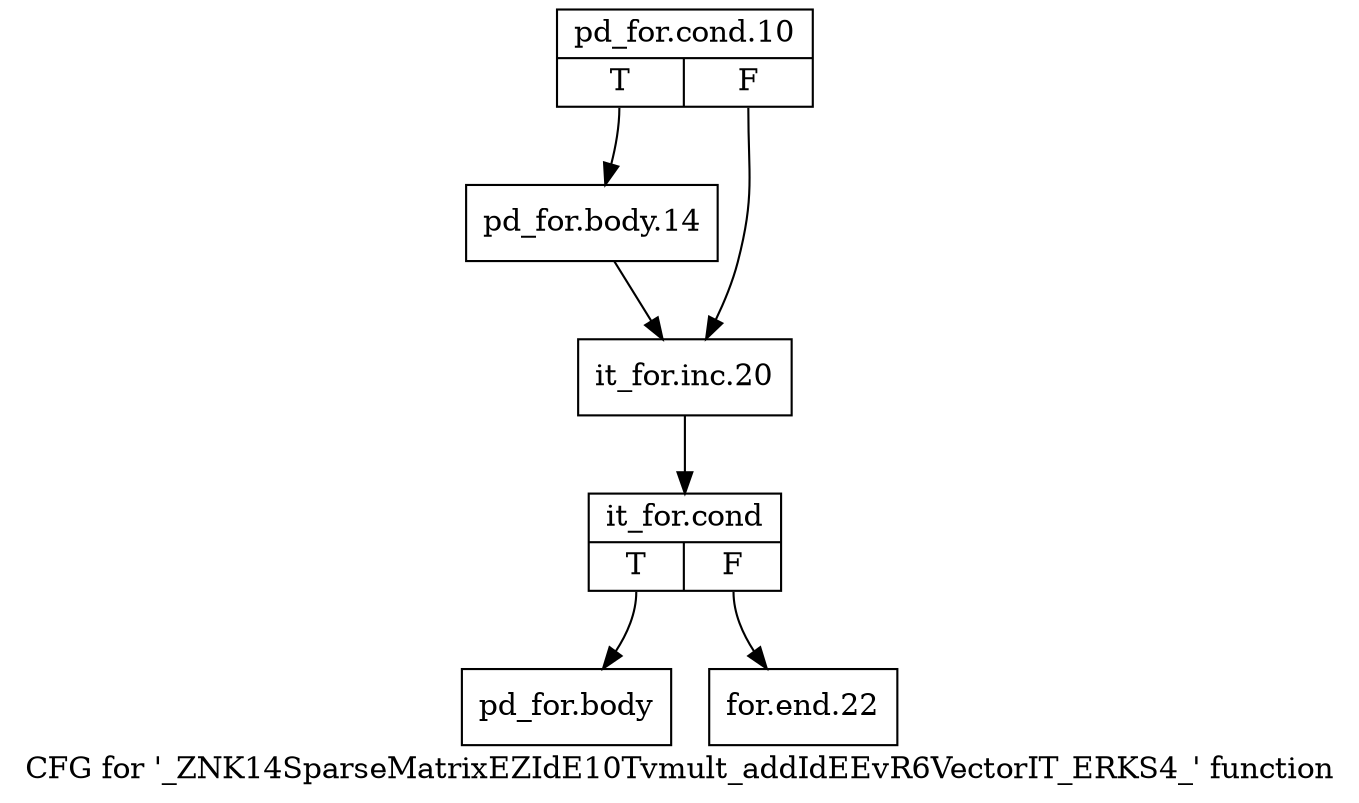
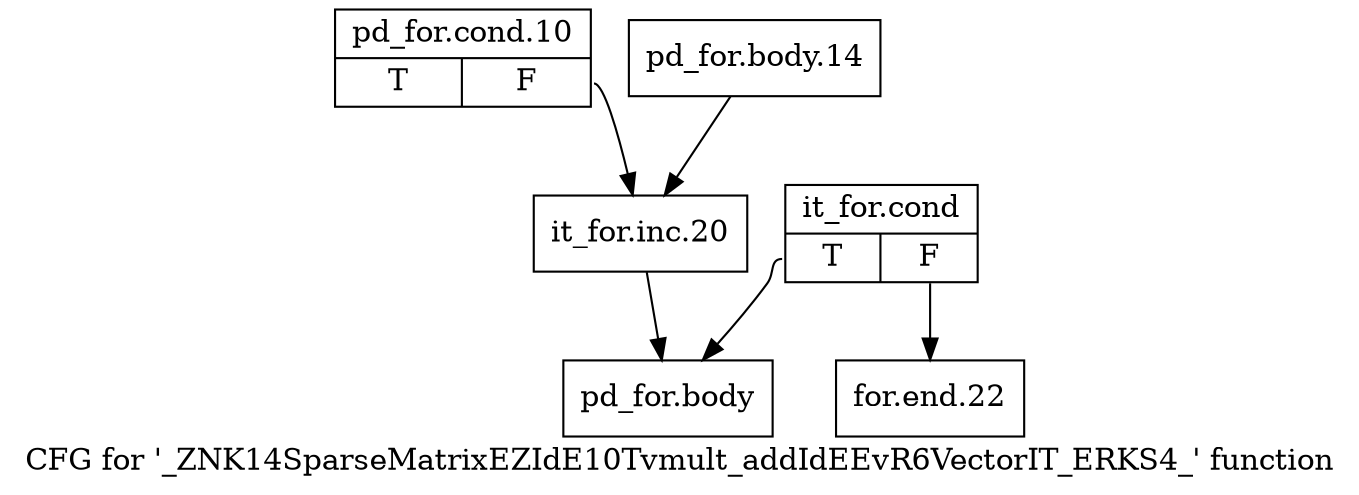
edge "pd_for.cond.10" -> "pd_for.body.14": removed
edge "it_for.inc.20" -> "it_for.cond": now "it_for.inc.20" -> "pd_for.body"
